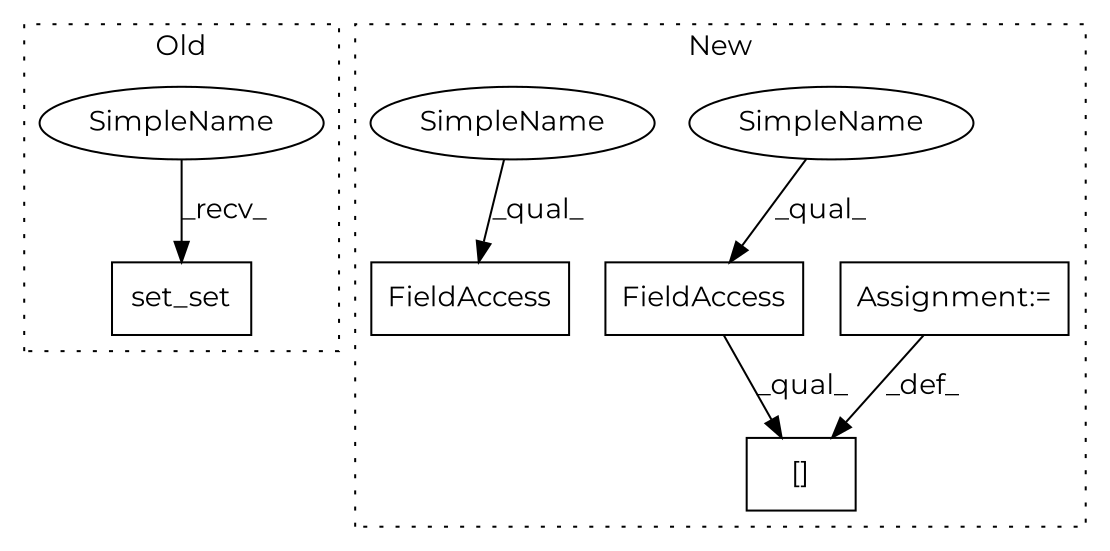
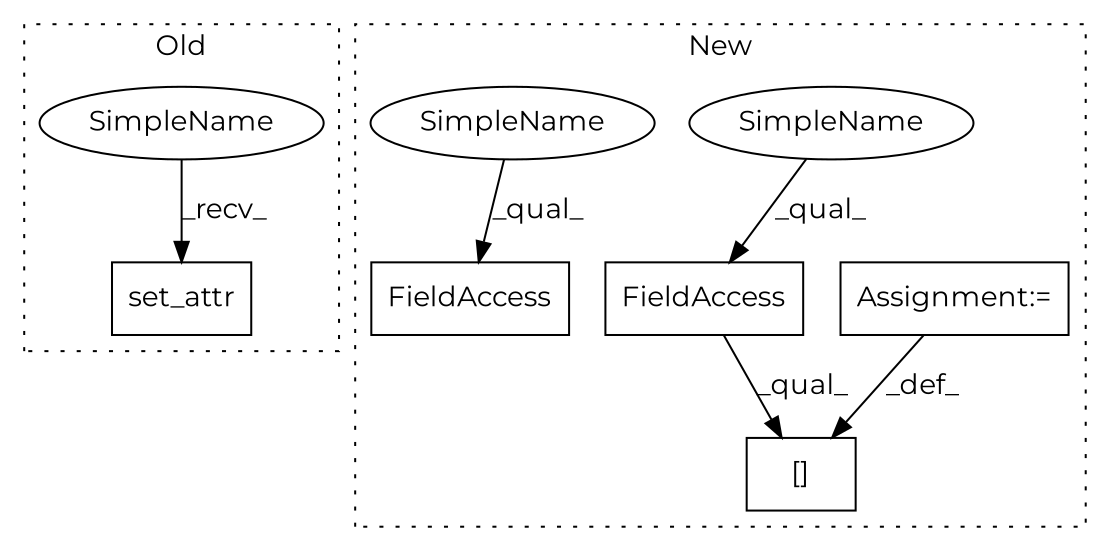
node "set_set": label "set_set" -> "set_attr"
